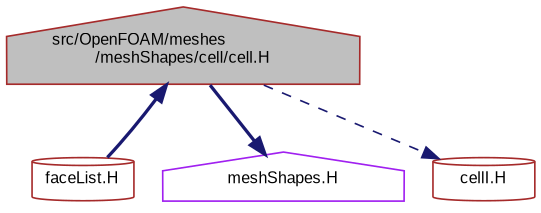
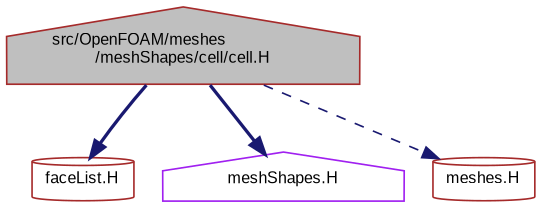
edge "faceList.H" -> "src/OpenFOAM/meshes /meshShapes/cell/cell.H": reversed
node "cellI.H": label "cellI.H" -> "meshes.H"
